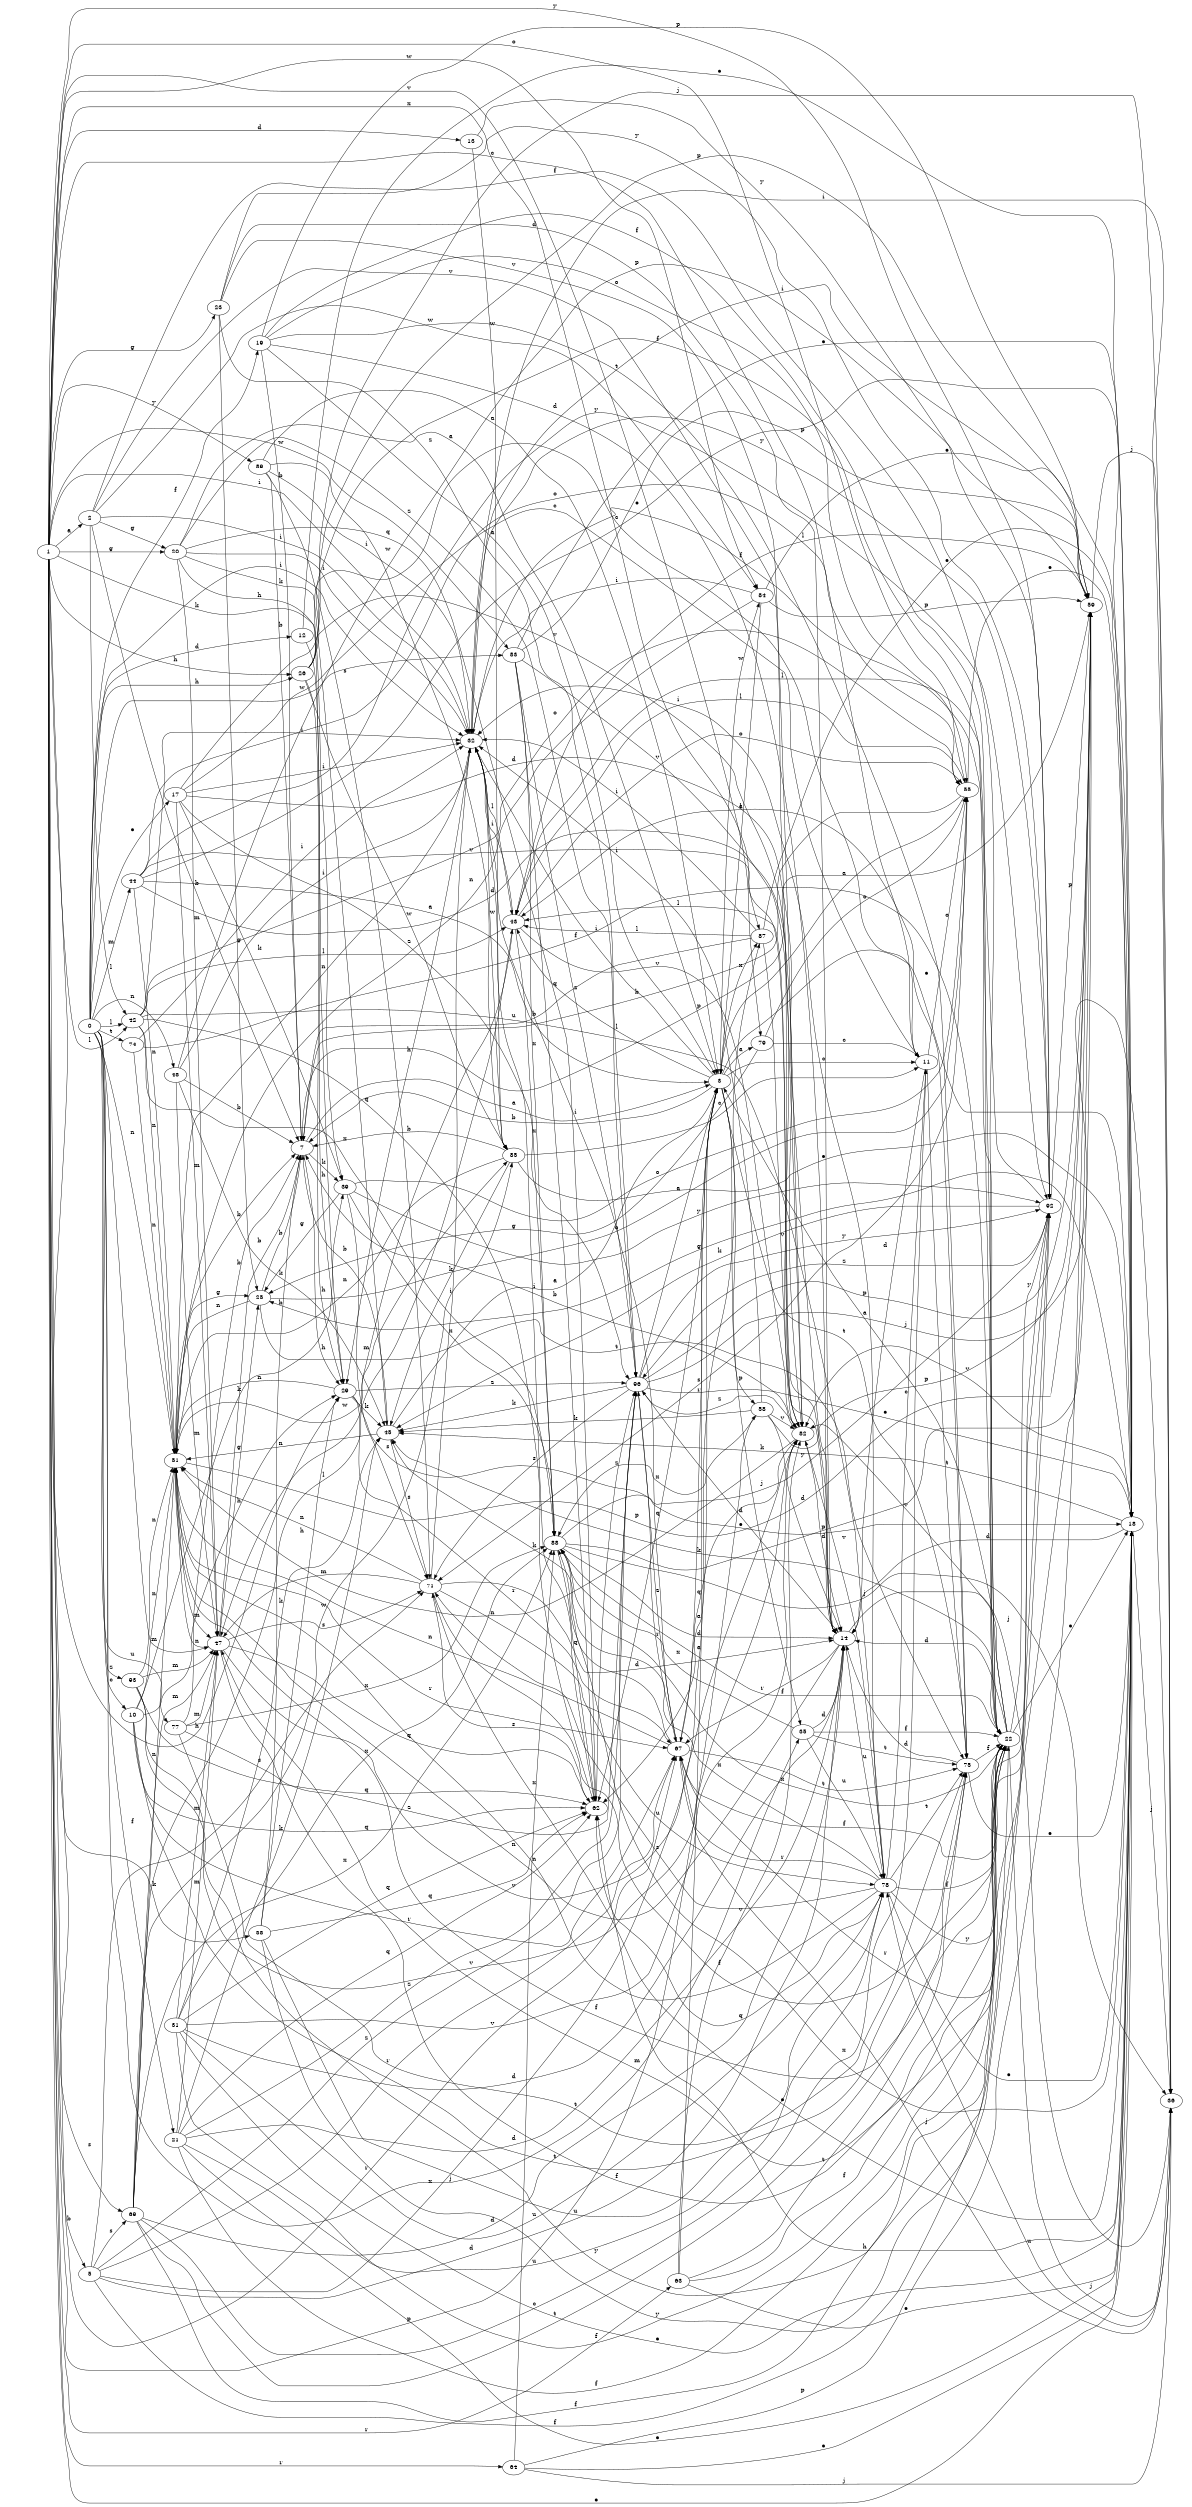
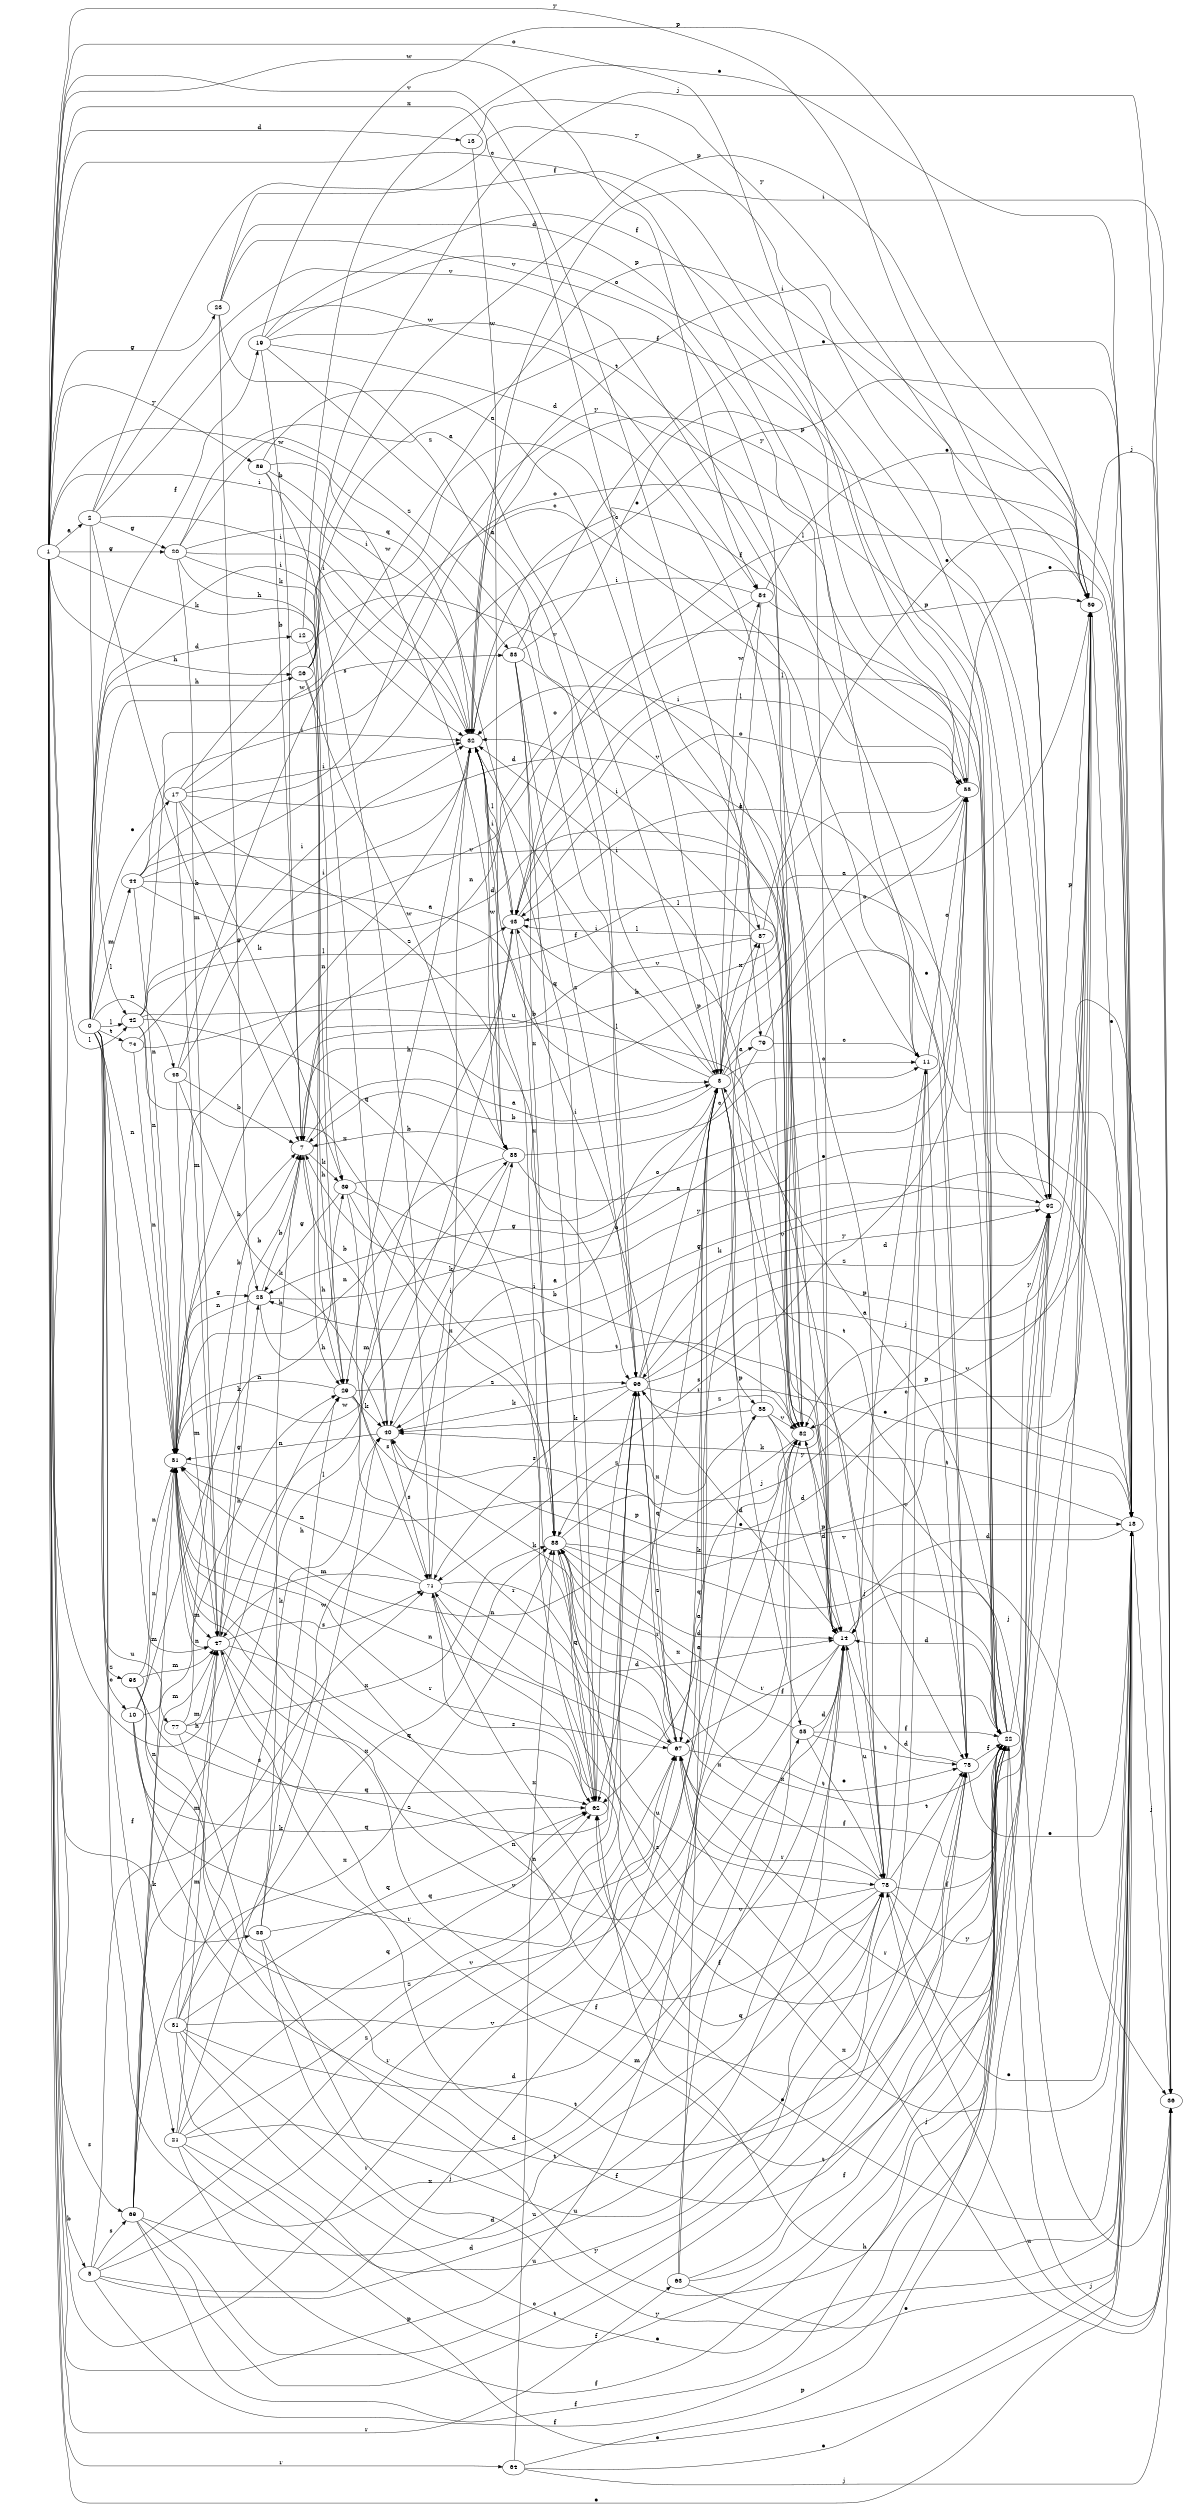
node "45": label "45" -> "40"
edge "22" -> "18": now "59" -> "18"
edge "35" -> "78": label "u" -> "e"
